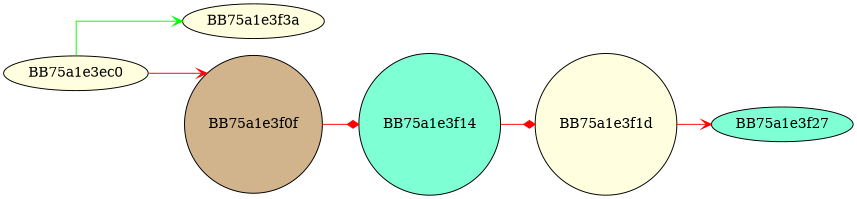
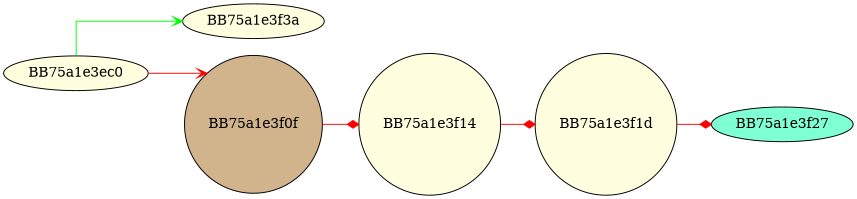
node "BB75a1e3f14": fillcolor aquamarine -> lightyellow
edge "BB75a1e3f1d" -> "BB75a1e3f27": arrowhead vee -> diamond
